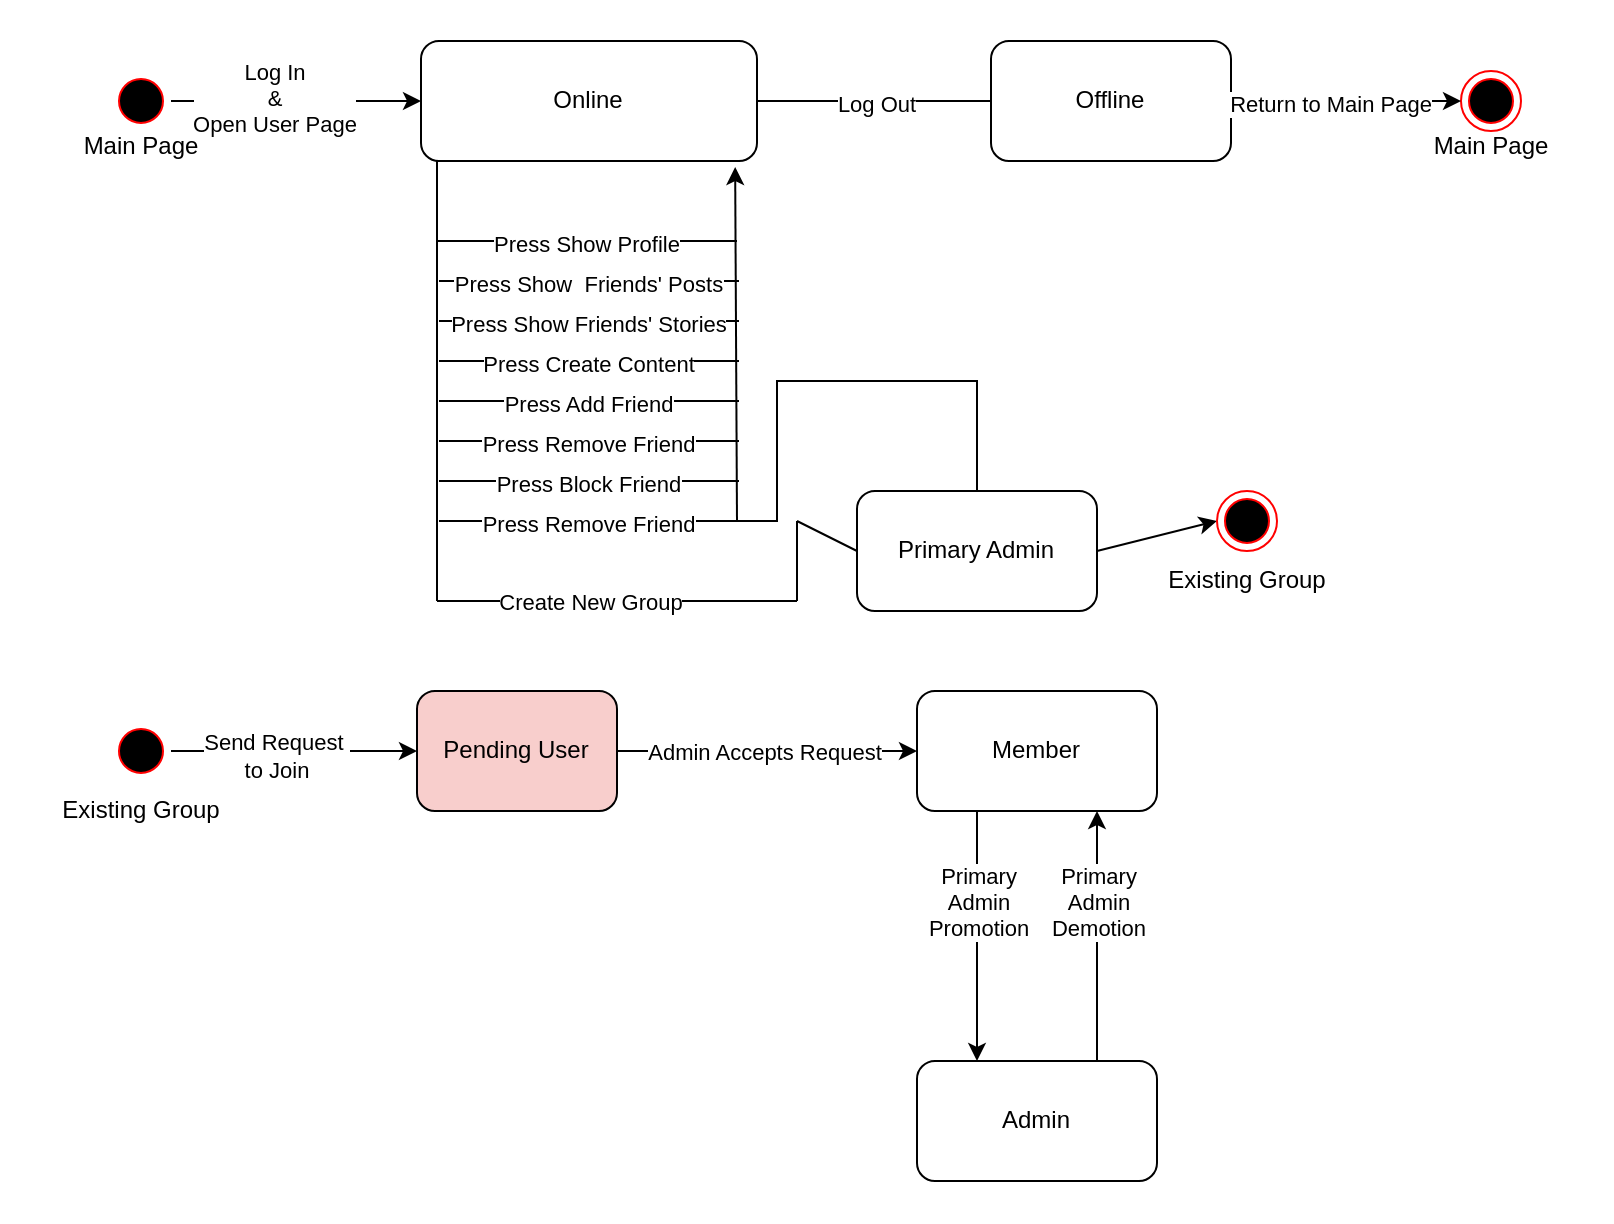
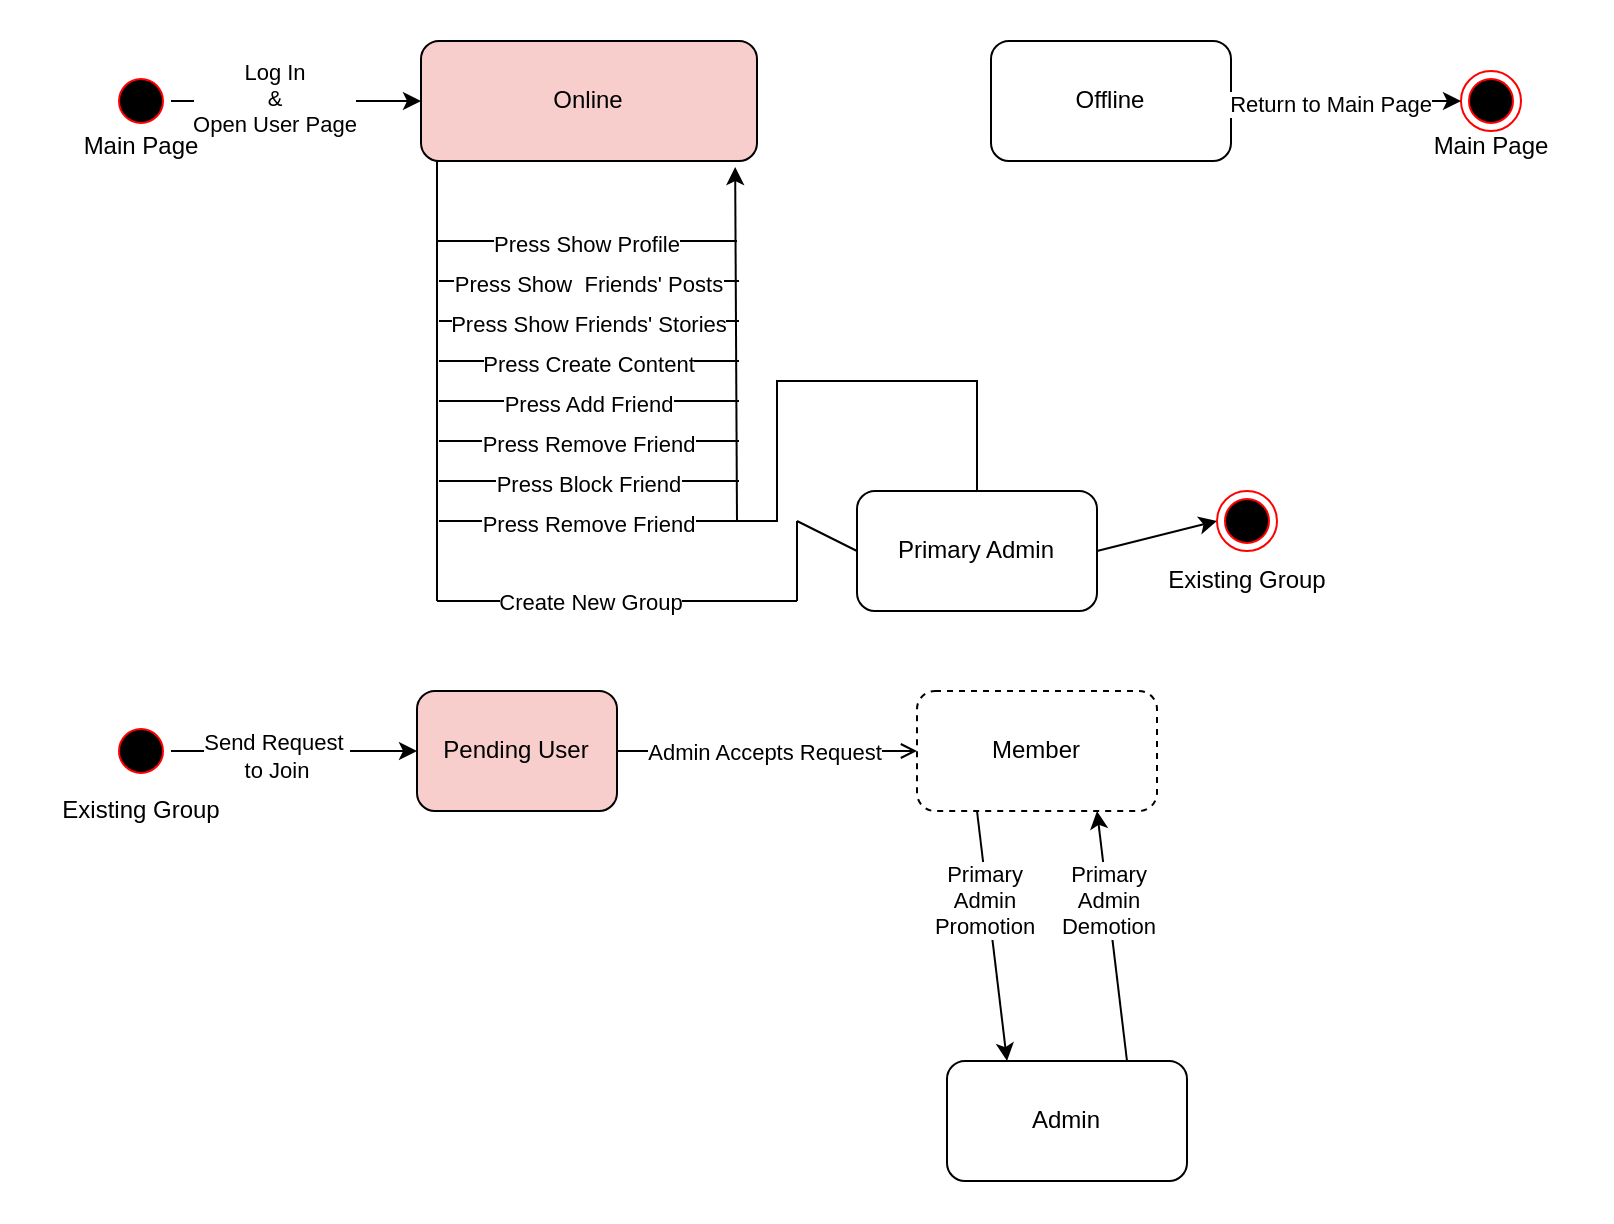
node "Online": fillcolor #ffffff -> #f8cecc
edge "Online" -- "Offline": removed, label "Log Out"
edge "Pending User" -> "Member": arrowhead classic -> open
node "Member": style solid -> dashed
node "Admin": moved (1037, 1121) -> (1067, 1121)
